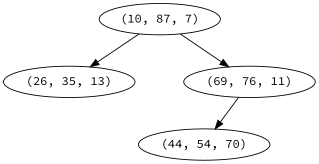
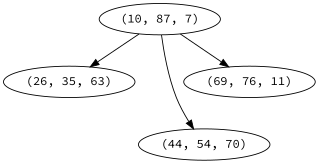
node "(26, 35, 13)": label "(26, 35, 13)" -> "(26, 35, 63)"
edge "(69, 76, 11)" -> "(44, 54, 70)": now "(10, 87, 7)" -> "(44, 54, 70)"
